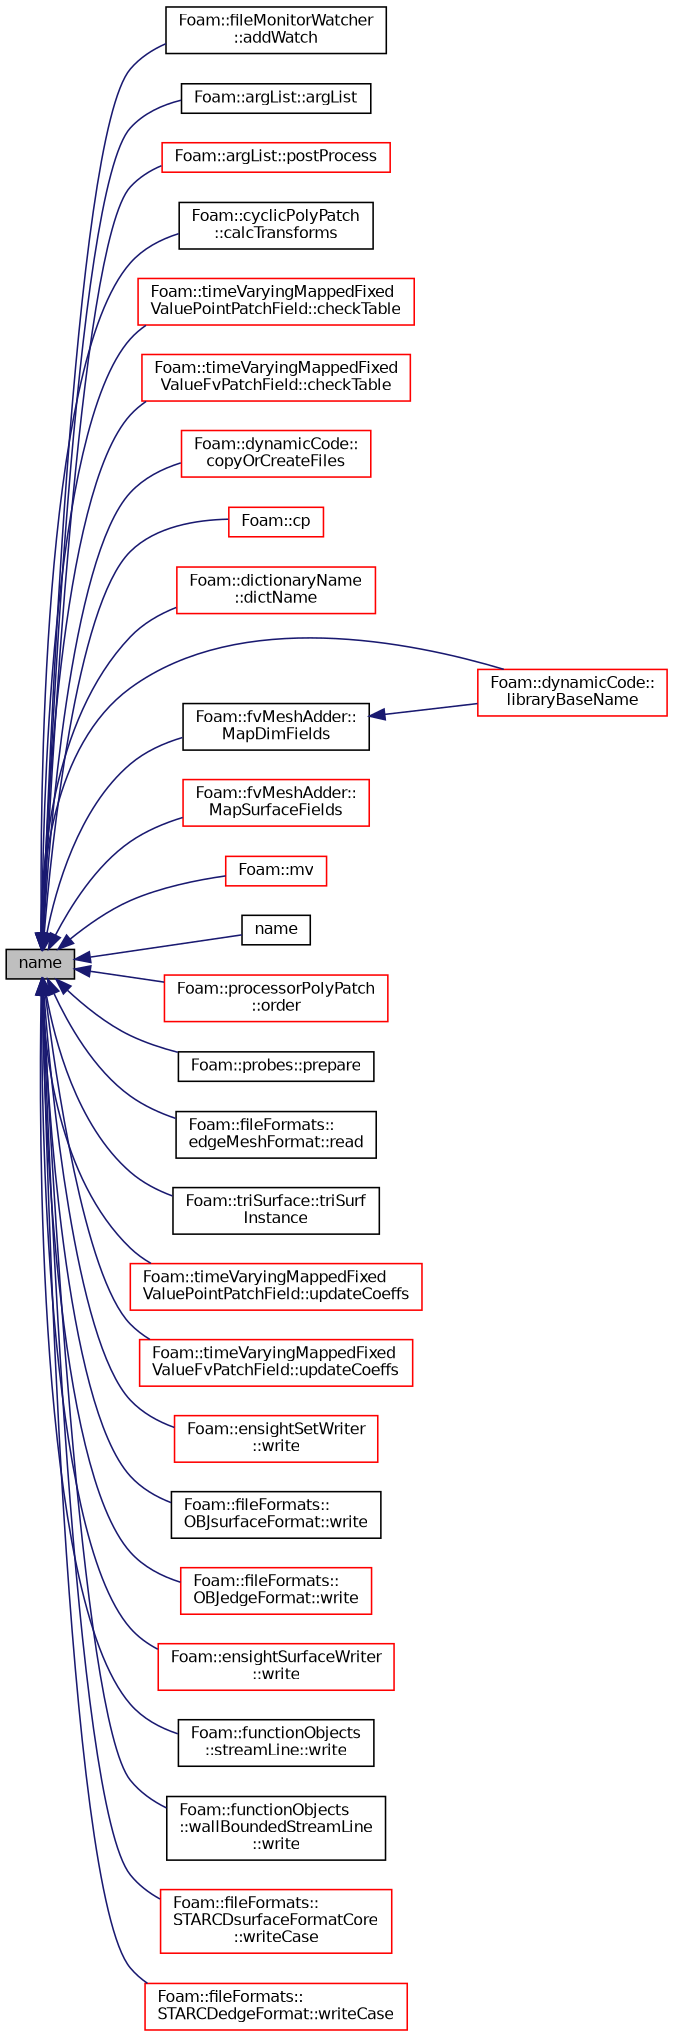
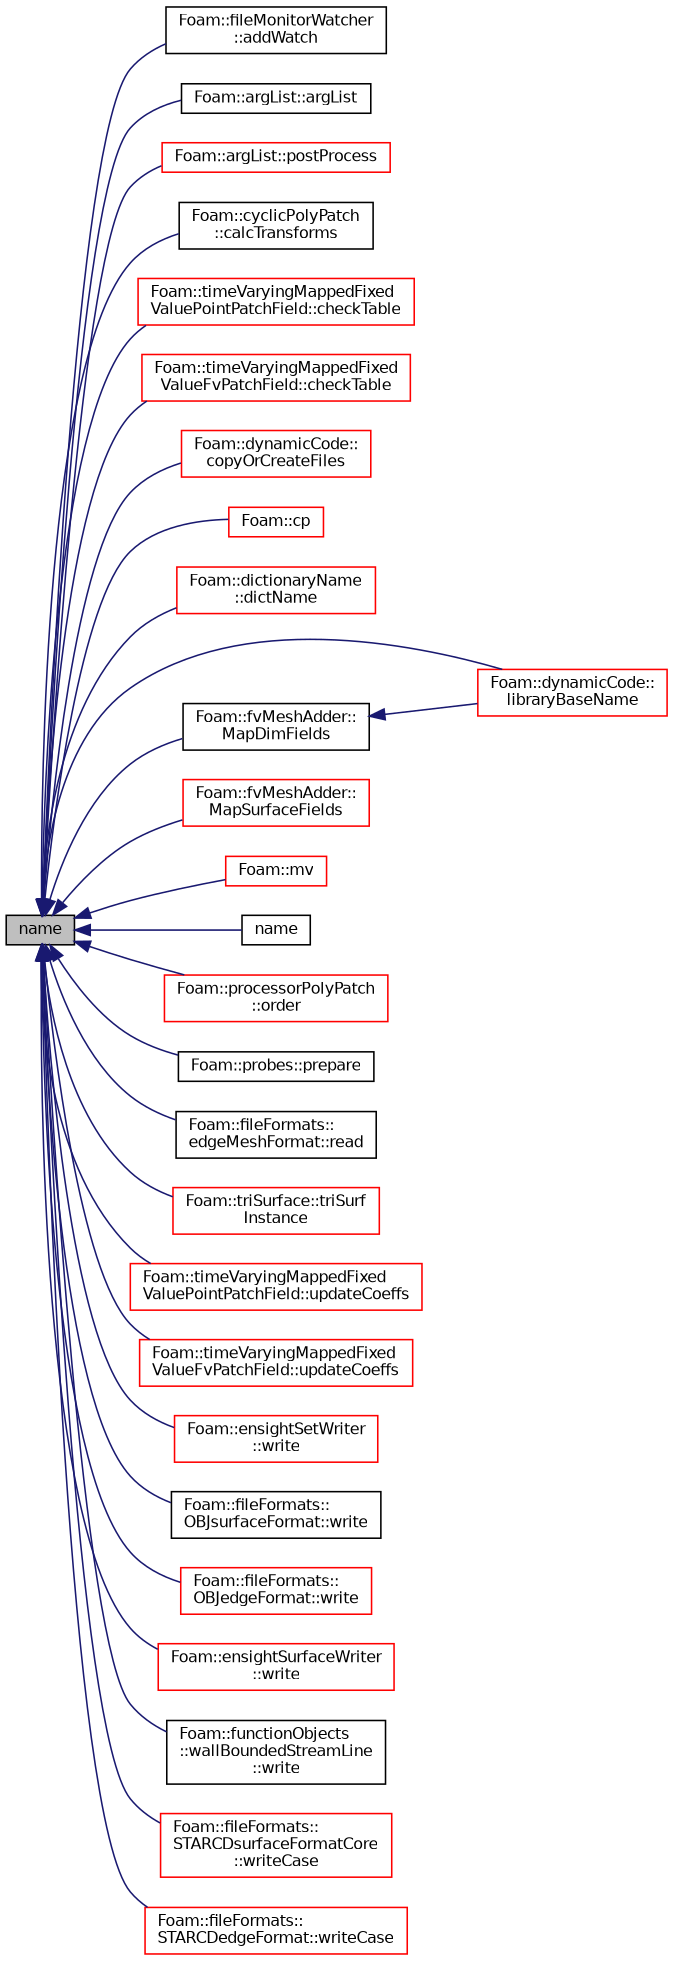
node "Foam::triSurface::triSurf Instance": color black -> red
node "Foam::functionObjects ::streamLine::write": removed
